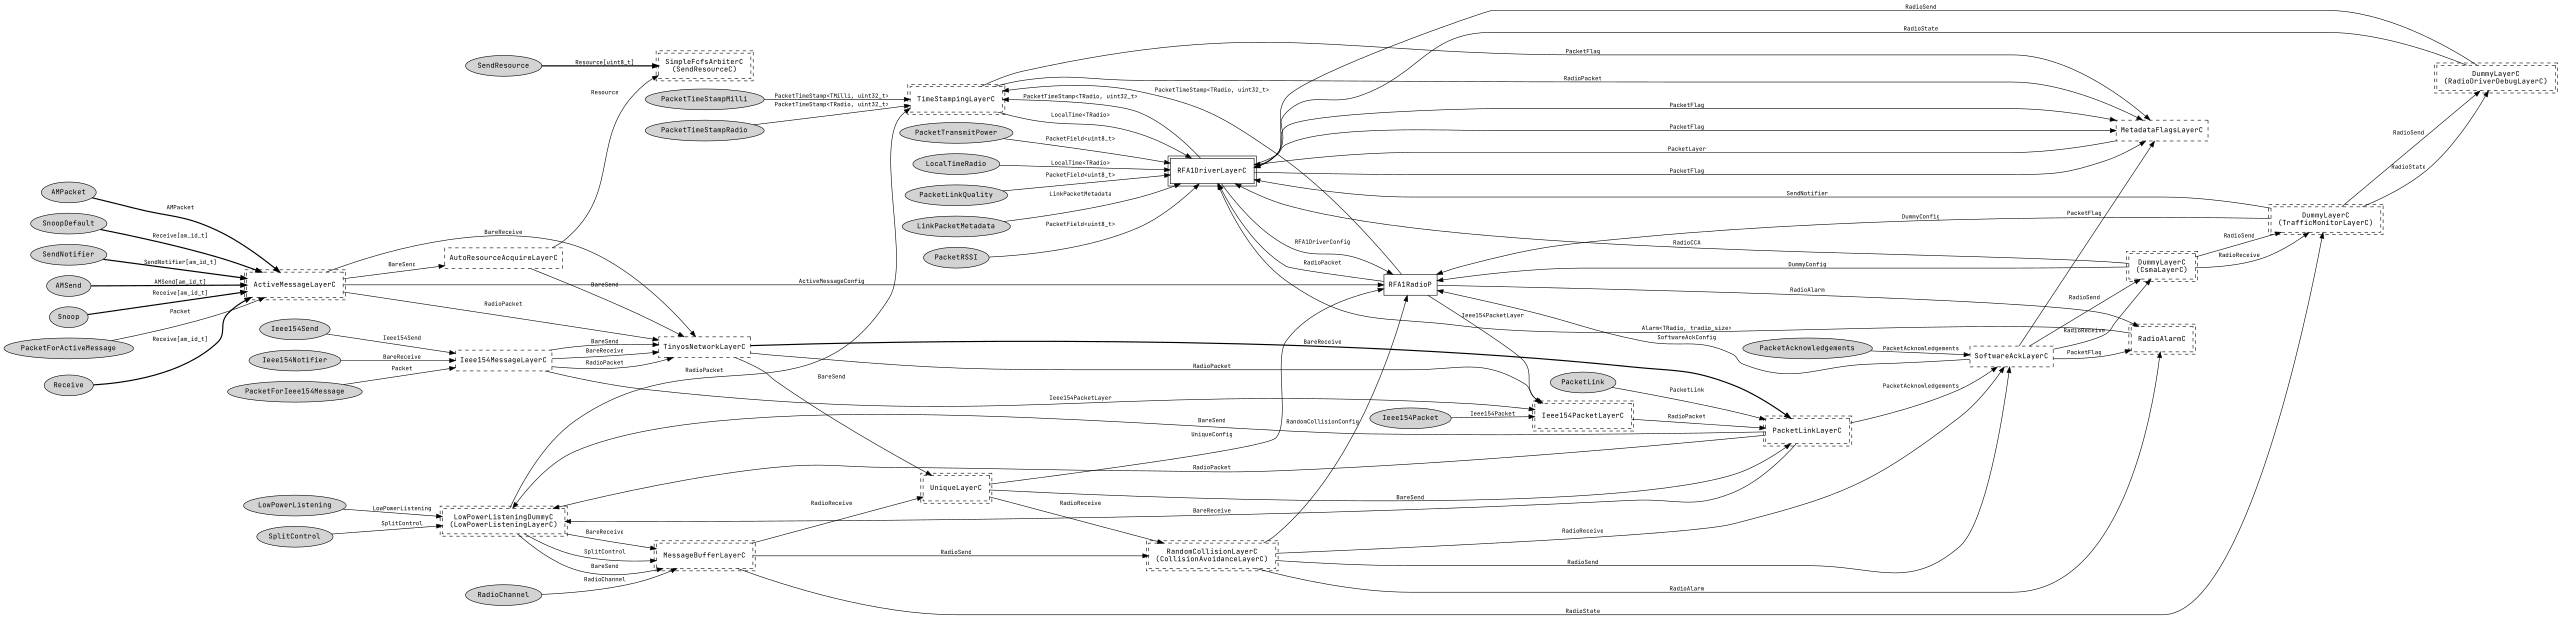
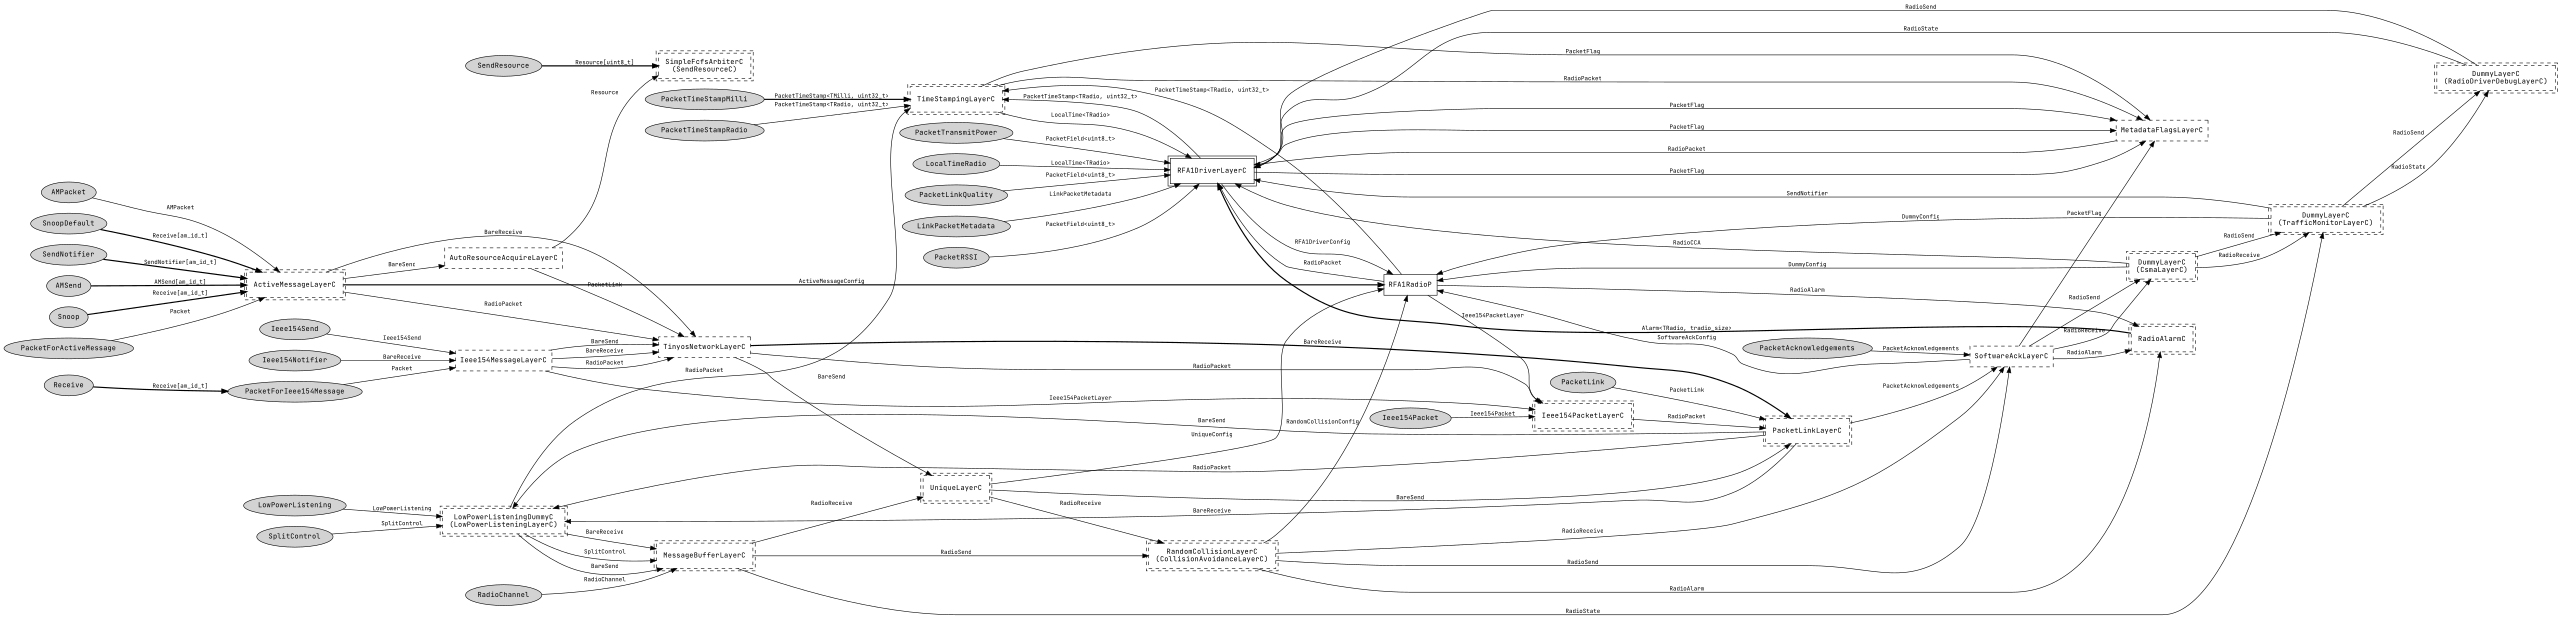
edge "PacketTimeStampMilli" -> "TimeStampingLayerC": style solid -> bold
edge "MetadataFlagsLayerC" -> "RFA1DriverLayerC": label "PacketLayer" -> "RadioPacket"
edge "AMPacket" -> "ActiveMessageLayerC": style bold -> solid
edge "AutoResourceAcquireLayerC" -> "TinyosNetworkLayerC": label "BareSend" -> "PacketLink"
edge "ActiveMessageLayerC" -> "RFA1RadioP": style solid -> bold
edge "RadioAlarmC" -> "RFA1DriverLayerC": style solid -> bold
edge "SoftwareAckLayerC" -> "RadioAlarmC": label "PacketFlag" -> "RadioAlarm"
edge "Receive" -> "ActiveMessageLayerC": now "Receive" -> "PacketForIeee154Message"
